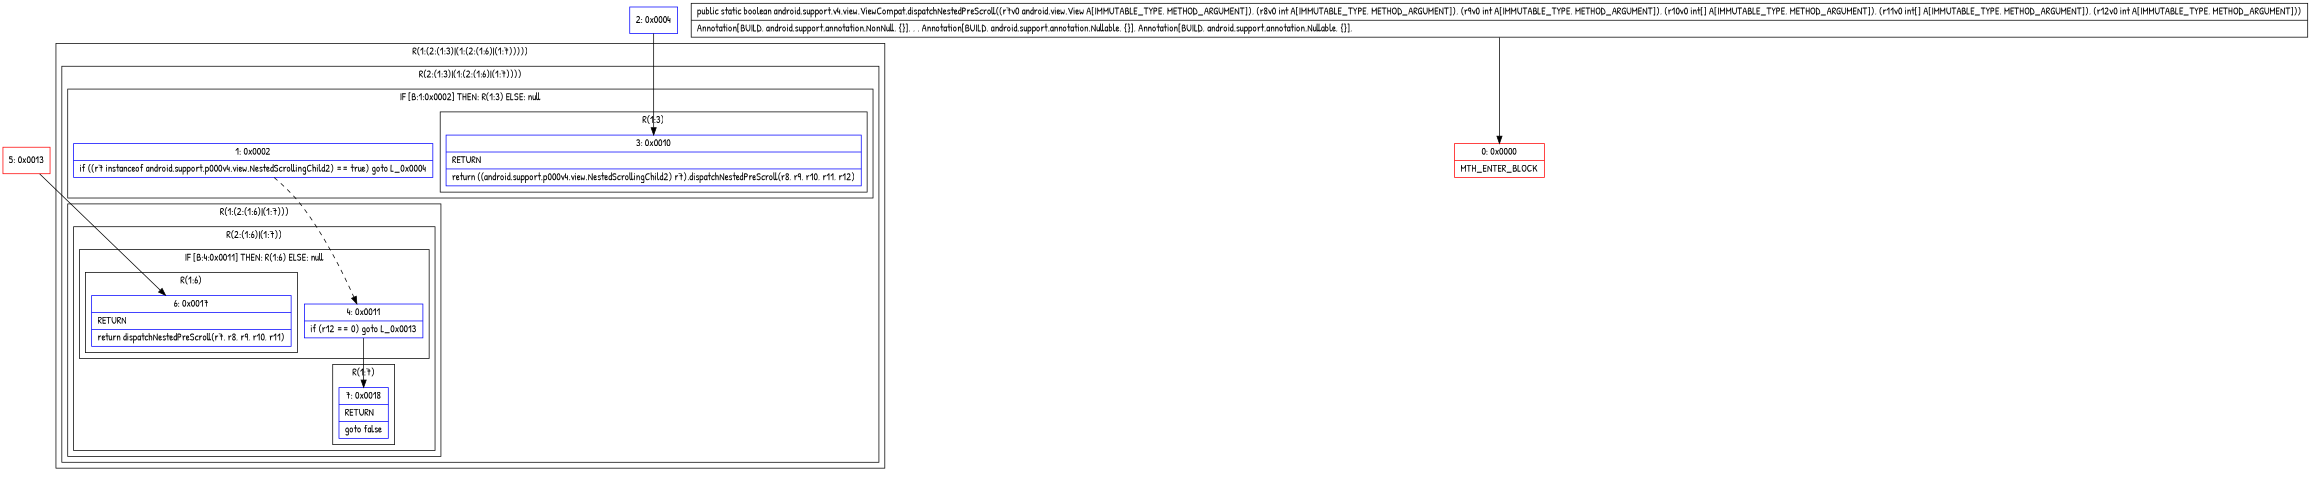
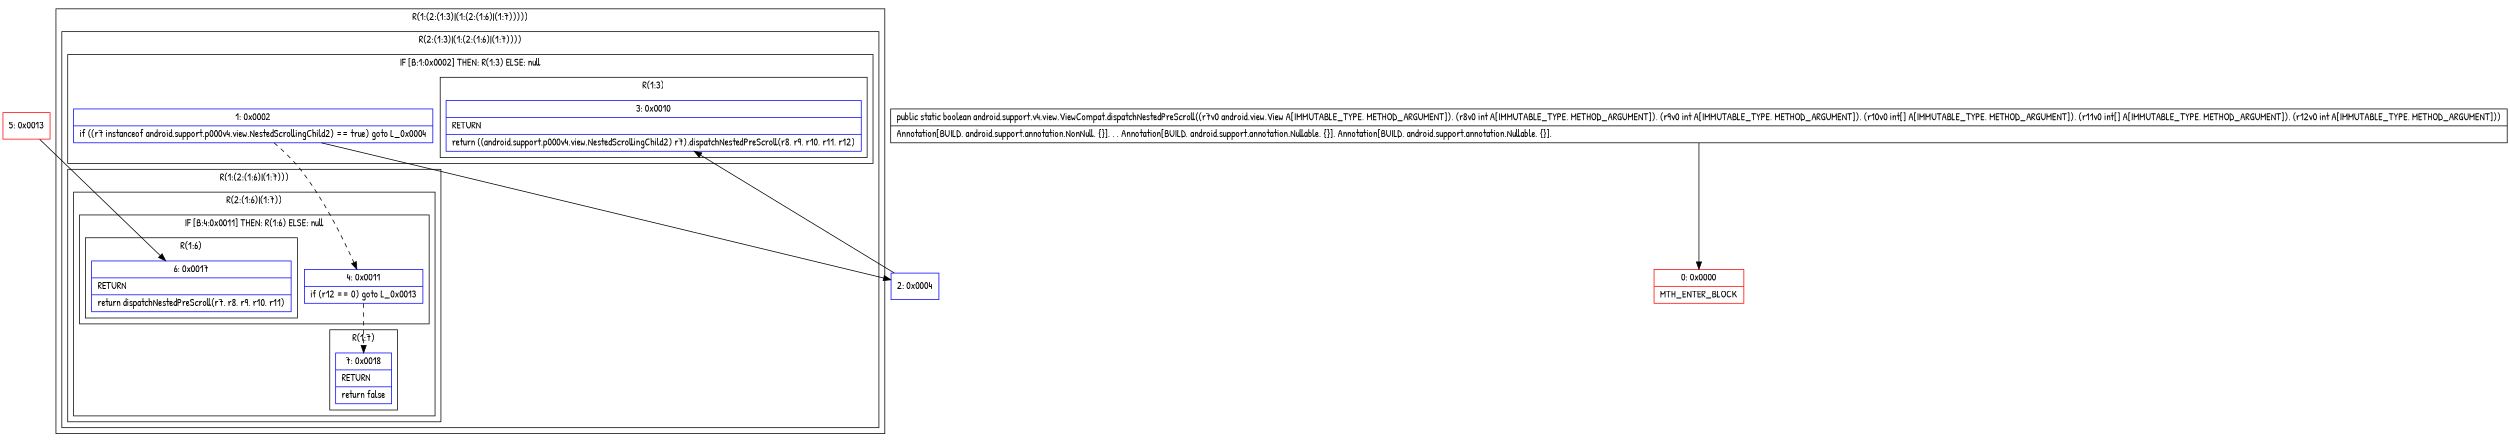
edge "1: 0x0002" -> "2: 0x0004": added
edge "4: 0x0011" -> "7: 0x0018": style solid -> dashed
node "7: 0x0018": text "goto false" -> "return false"
